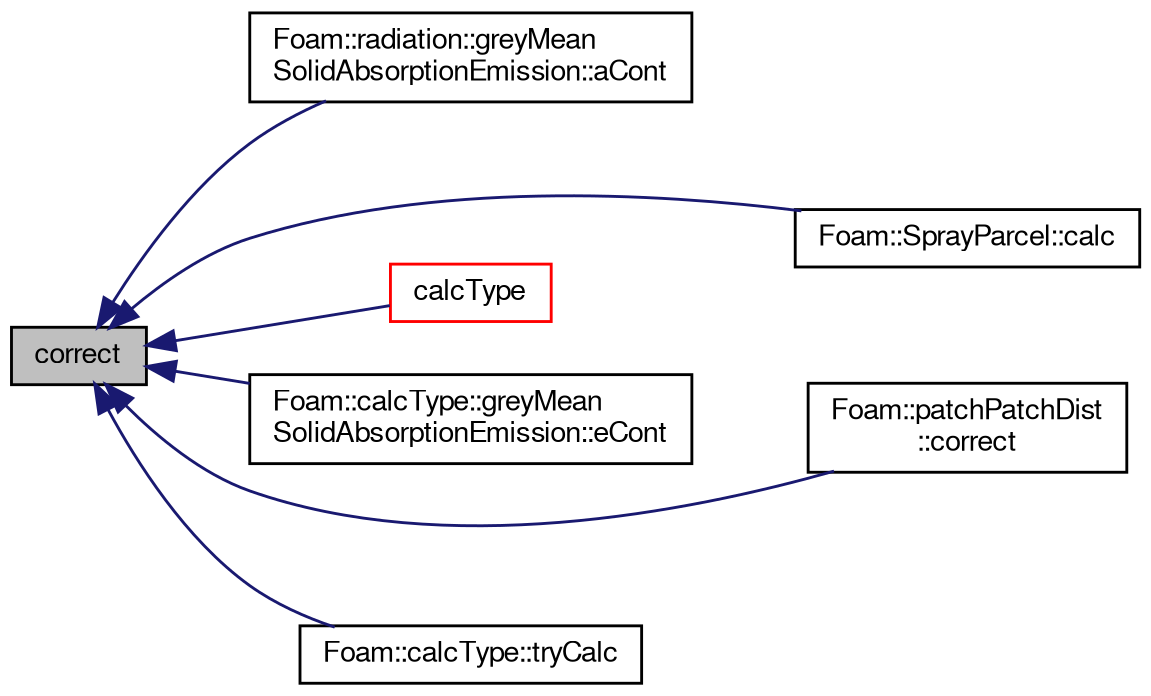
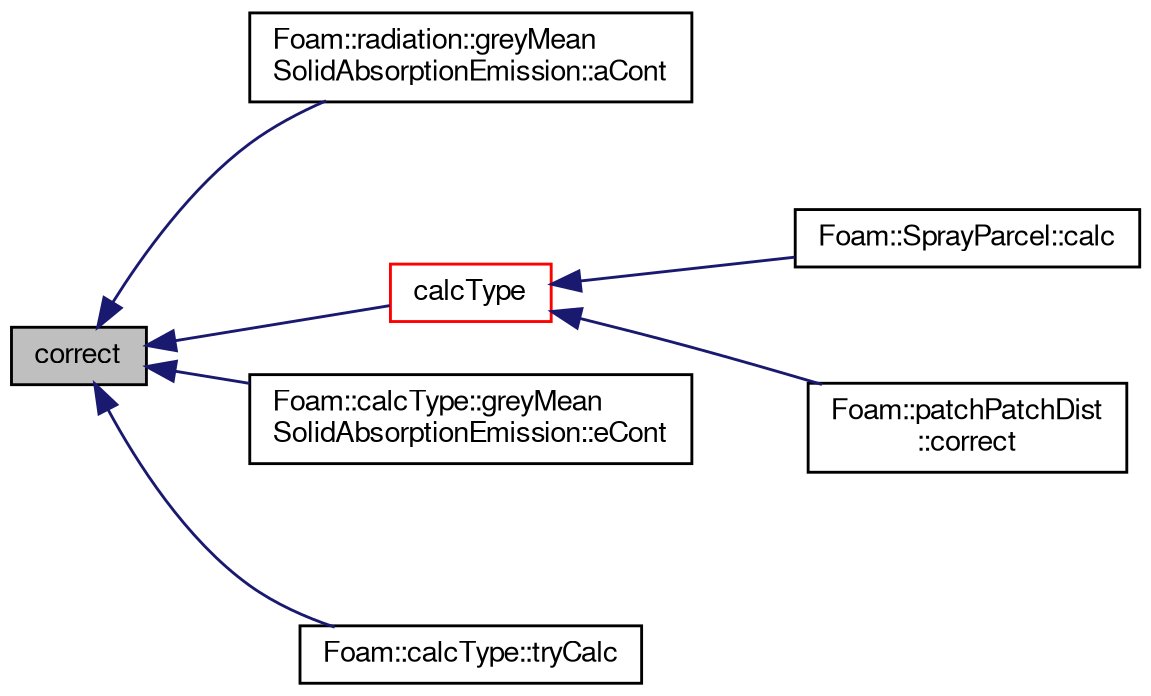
edge "Foam::SprayParcel::calc" -> "correct": now "Foam::SprayParcel::calc" -> "calcType"
edge "Foam::patchPatchDist ::correct" -> "correct": now "Foam::patchPatchDist ::correct" -> "calcType"
